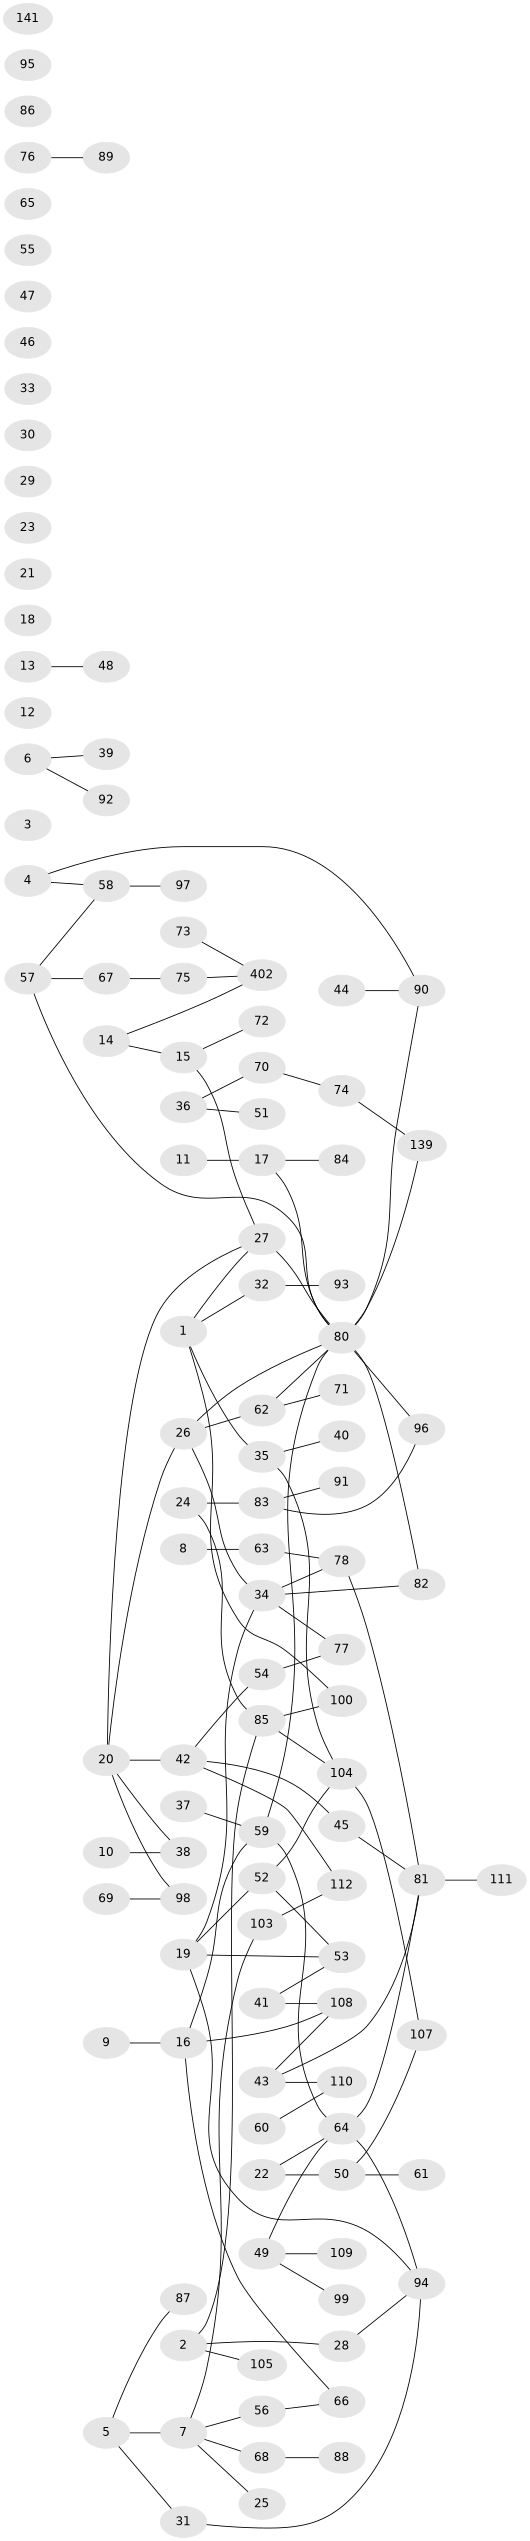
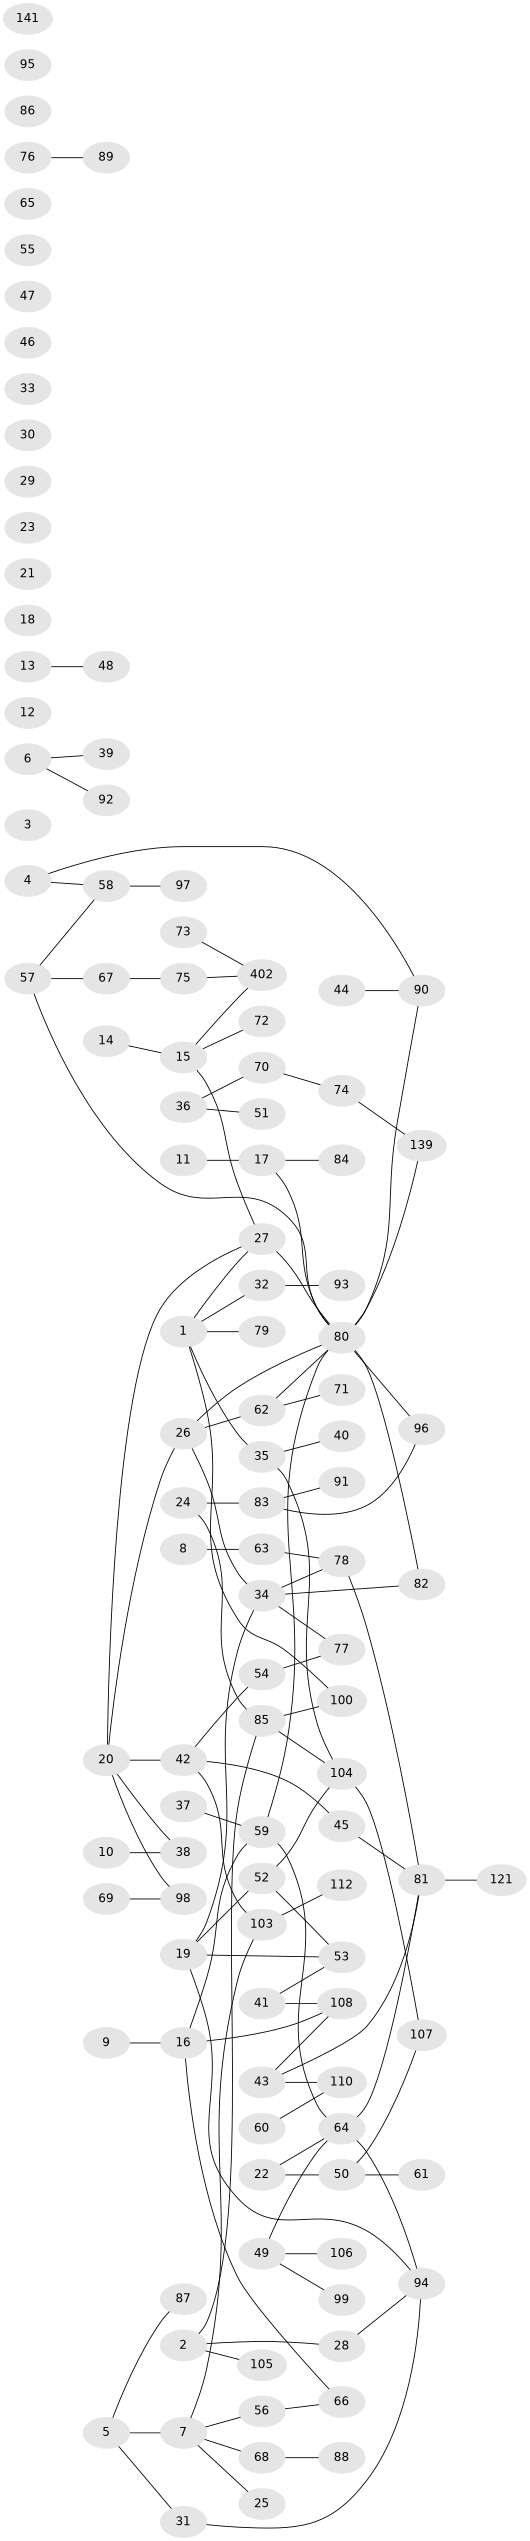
edge "402" -- "14": now "402" -- "15"
node "79": added
edge "42" -- "112": now "42" -- "103"
node "111": label "111" -> "121"
node "109": label "109" -> "106"
